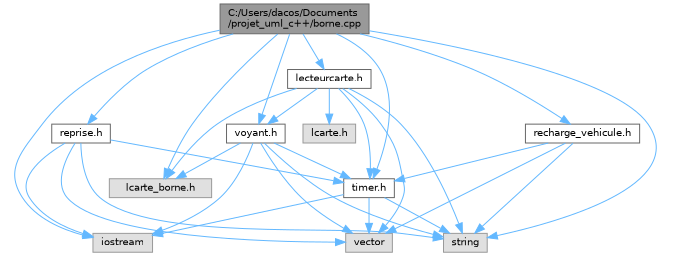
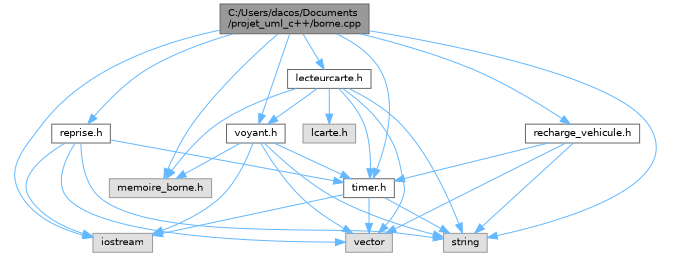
node "lcarte_borne.h": label "lcarte_borne.h" -> "memoire_borne.h"
